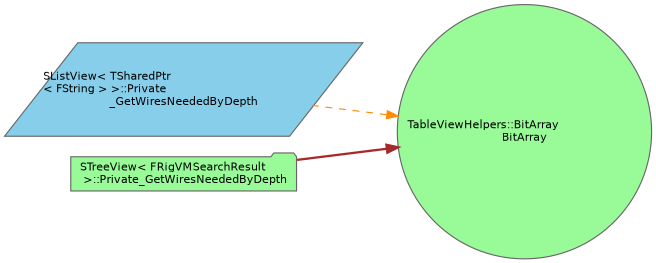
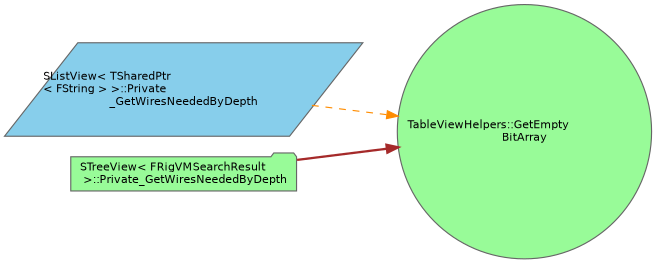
node "TableViewHelpers::BitArray BitArray": label "TableViewHelpers::BitArray BitArray" -> "TableViewHelpers::GetEmpty BitArray"
